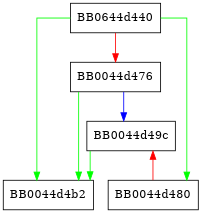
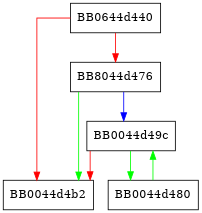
node "BB0044d476": label "BB0044d476" -> "BB8044d476"
edge "BB0644d440" -> "BB0044d4b2": color green -> red
edge "BB0644d440" -> "BB0044d480": now "BB0044d49c" -> "BB0044d480"
edge "BB0044d49c" -> "BB0044d4b2": color green -> red
edge "BB0044d480" -> "BB0044d49c": color red -> green
